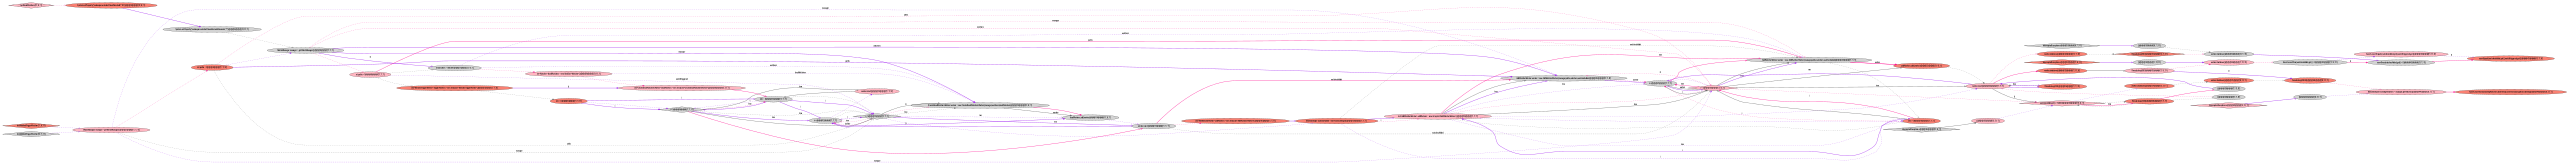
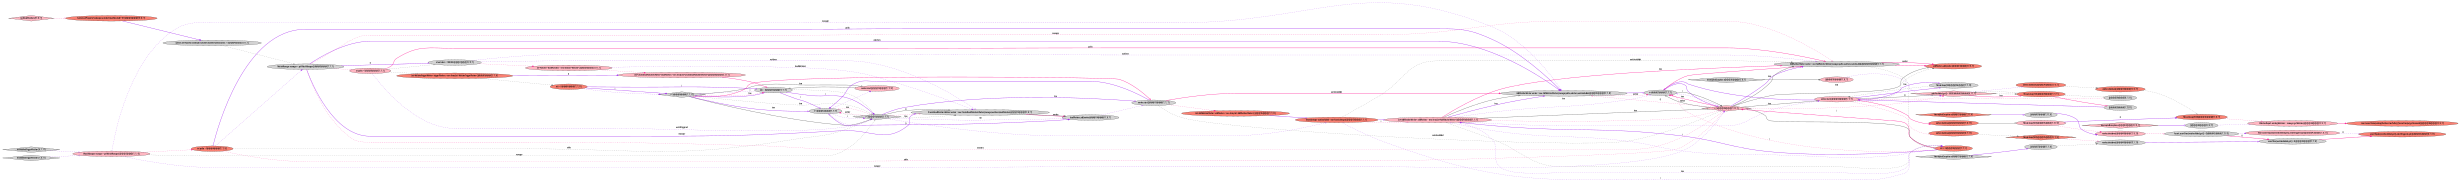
edge "addWorkers.add(worker)@@@23@@@['0', '0', '1']" -> "worker.start()@@@24@@@['1', '1', '1']": reversed
node "Thread.sleep(100)@@@26@@@['1', '1', '0']": fillcolor salmon -> lightgrey
node "testAddAndTriggerWatcher['1', '0', '0']": fillcolor salmon -> lightgrey
